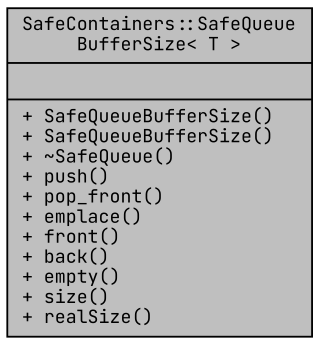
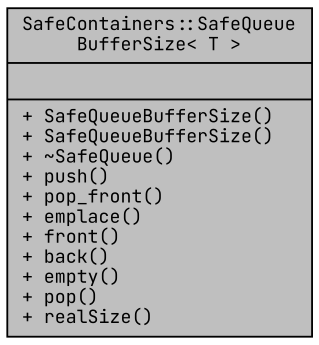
node "SafeContainers::SafeQueue": text "+ size()" -> "+ pop()"
